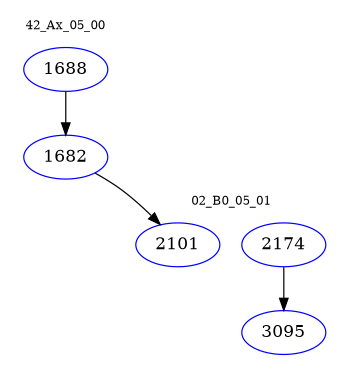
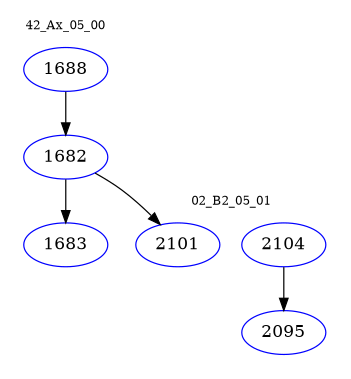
cluster "02_B0_05_01": label "02_B0_05_01" -> "02_B2_05_01"
node "1683": added
node "2174": label "2174" -> "2104"
node "3095": label "3095" -> "2095"
